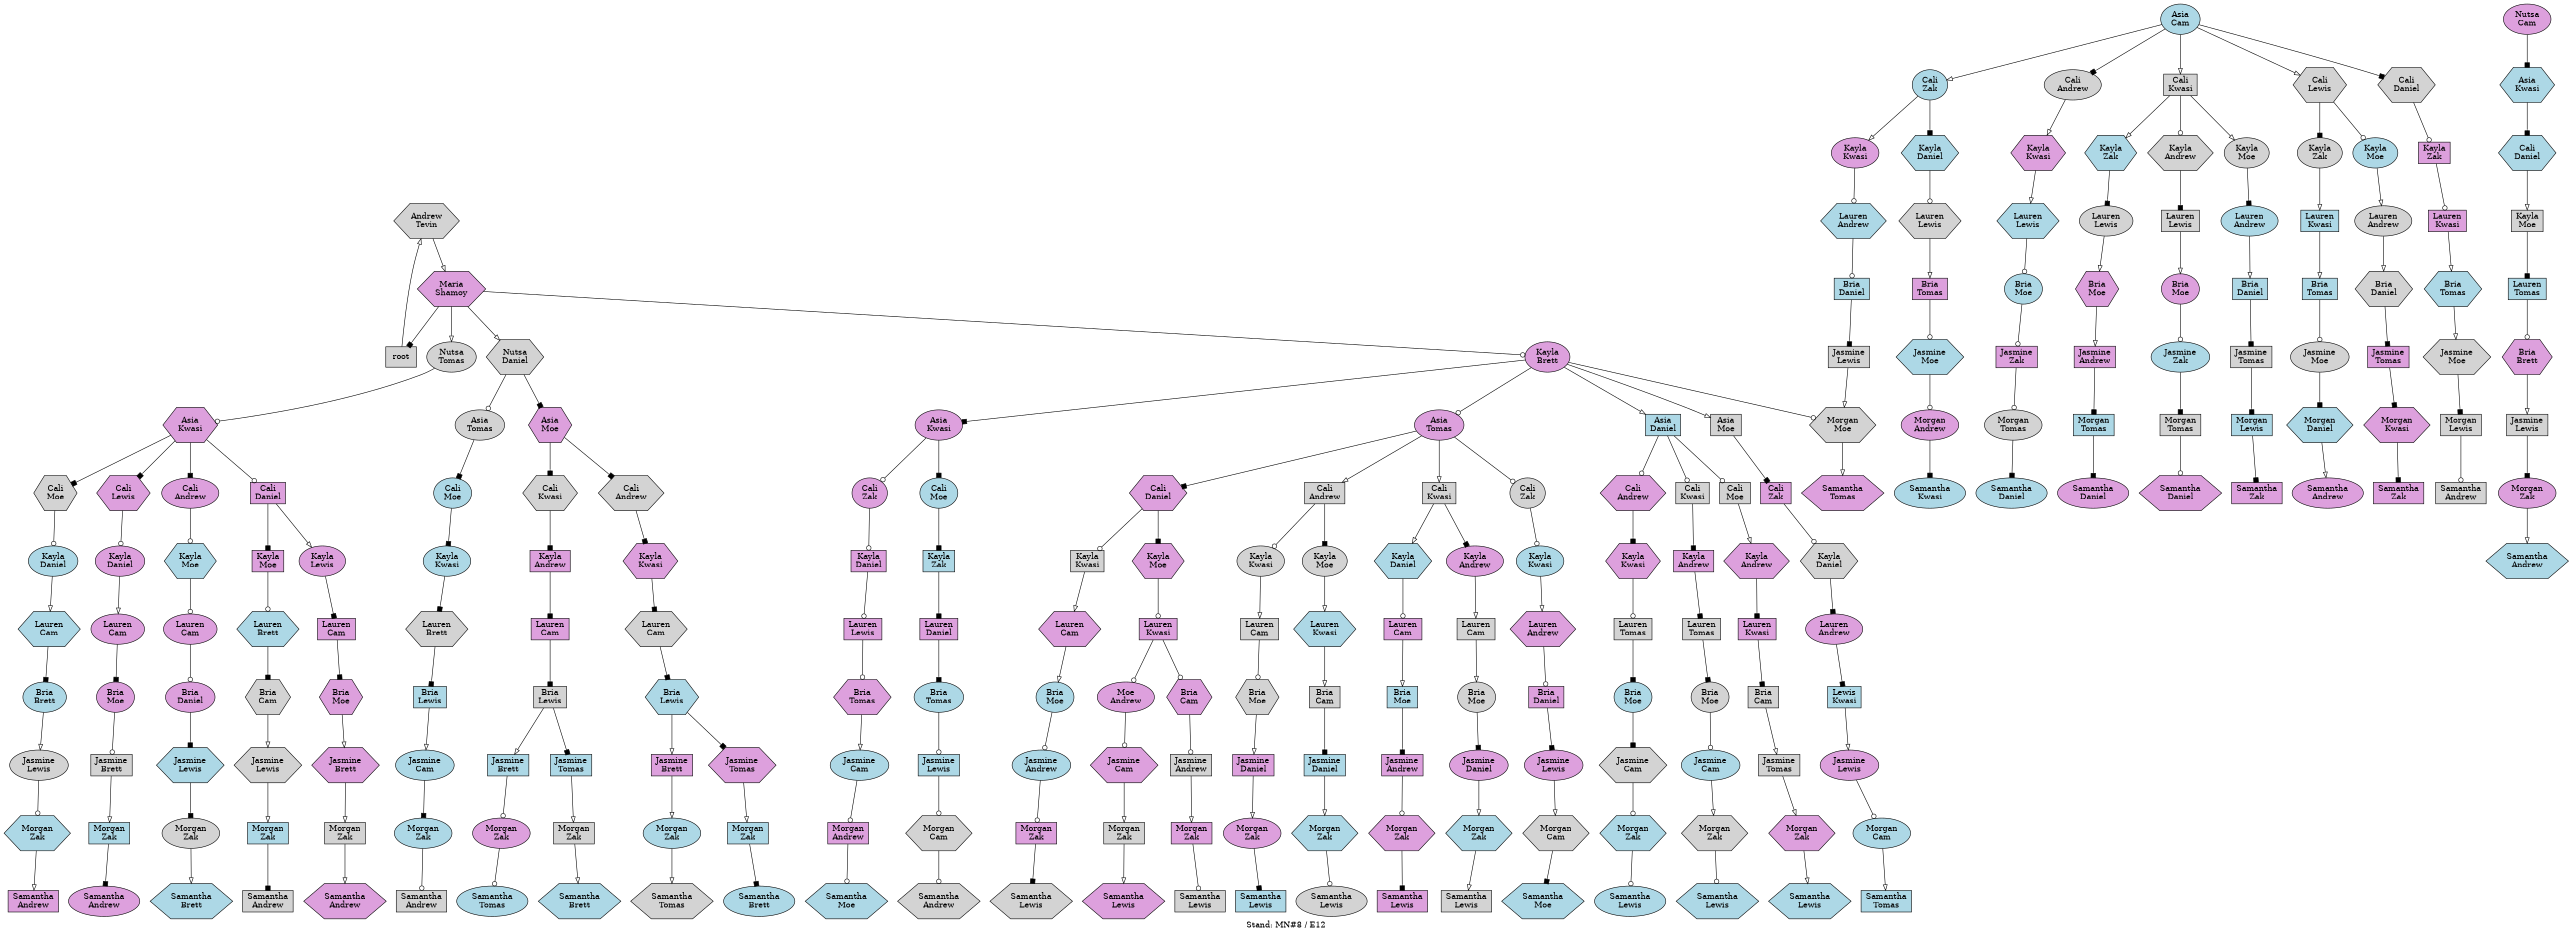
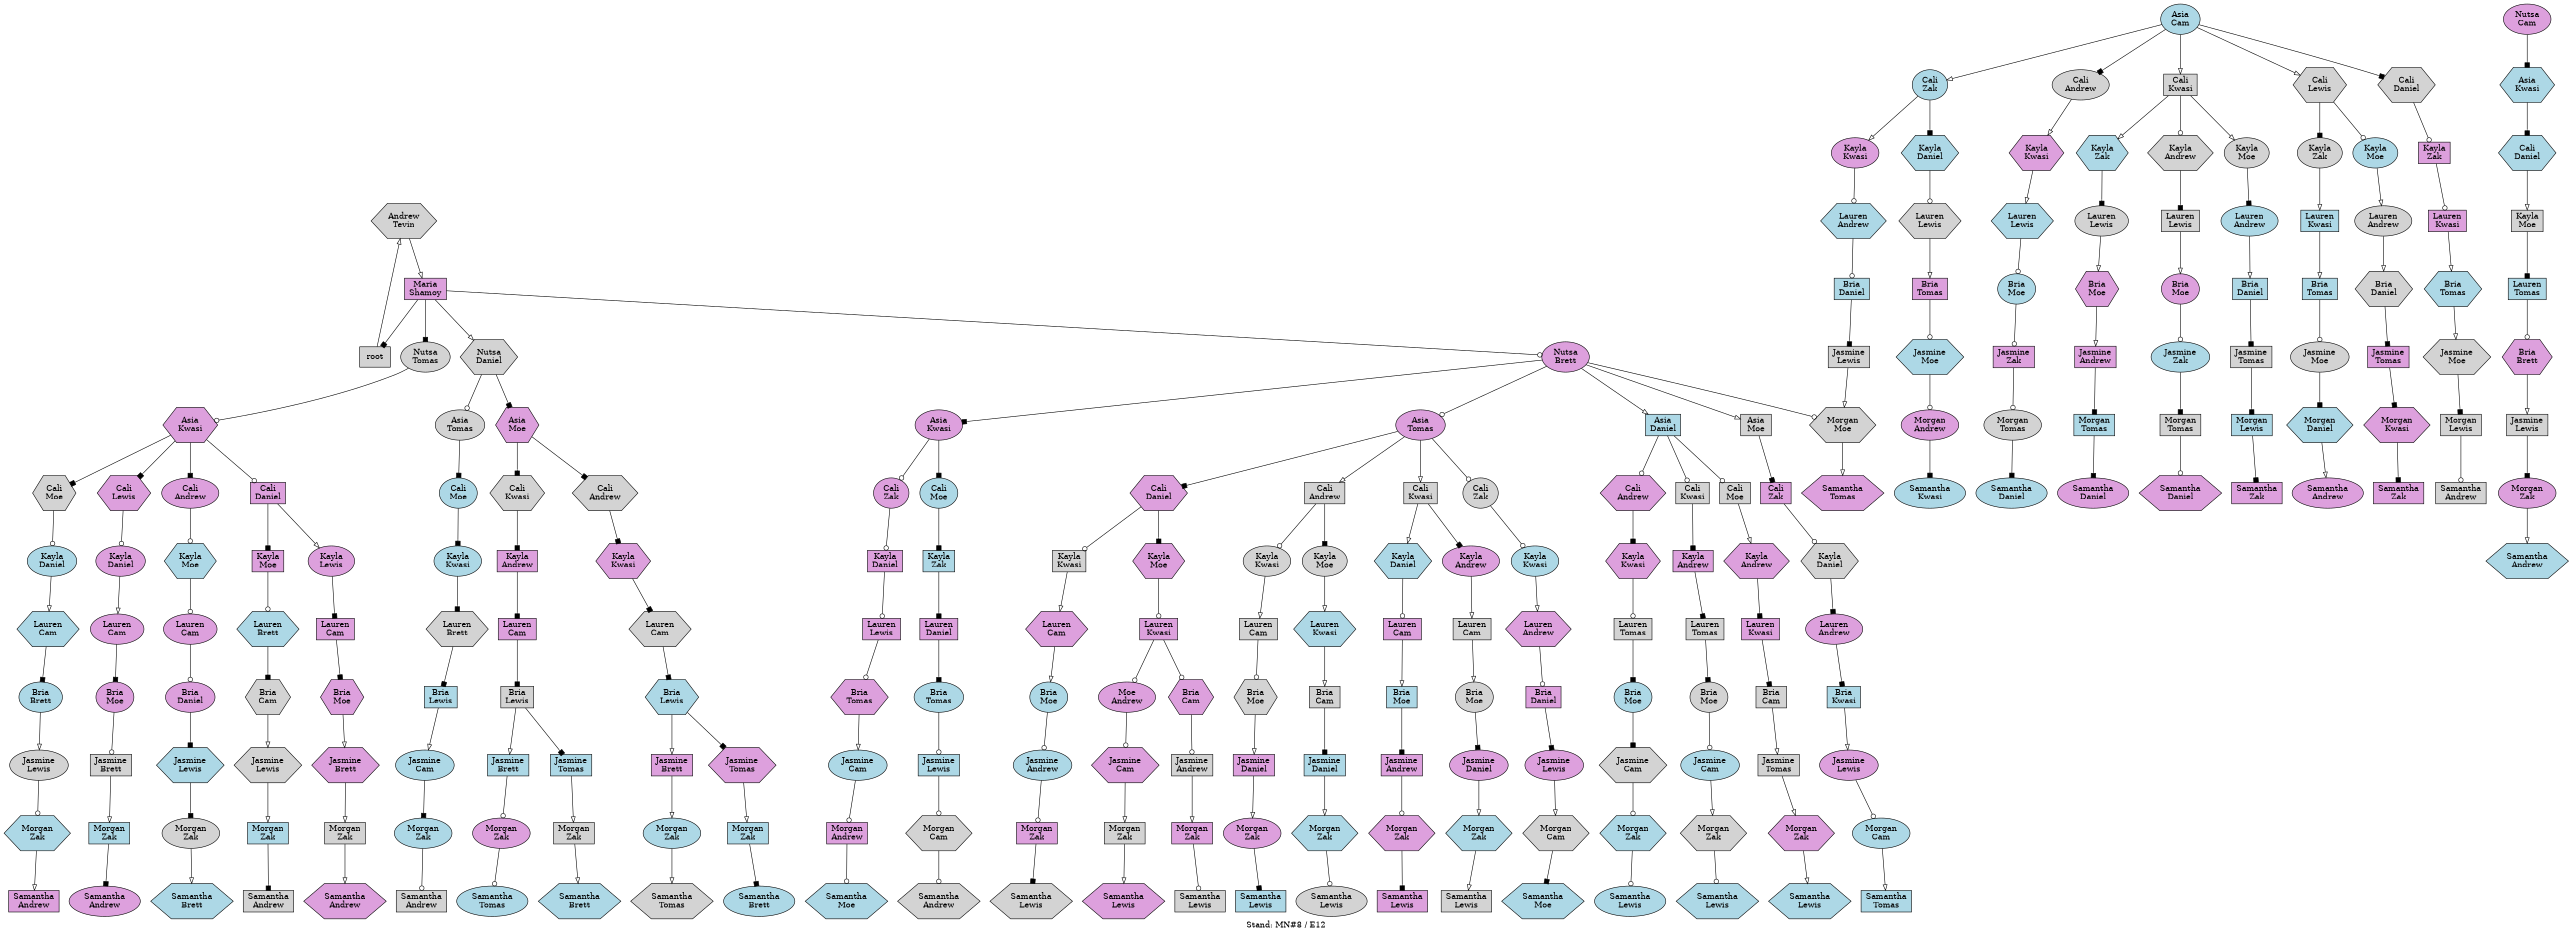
node "Maria Shamoy": shape hexagon -> box
edge "Maria Shamoy" -> "Nutsa Tomas": arrowhead onormal -> box
node "Kayla Brett": label "Kayla Brett" -> "Nutsa Brett"
node "Lewis Kwasi": label "Lewis Kwasi" -> "Bria Kwasi"
